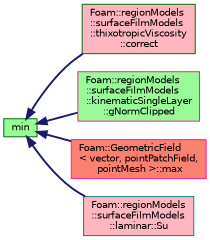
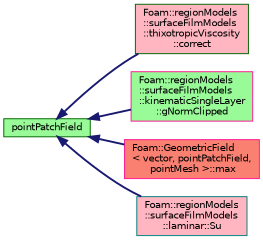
node "min": label "min" -> "pointPatchField"
